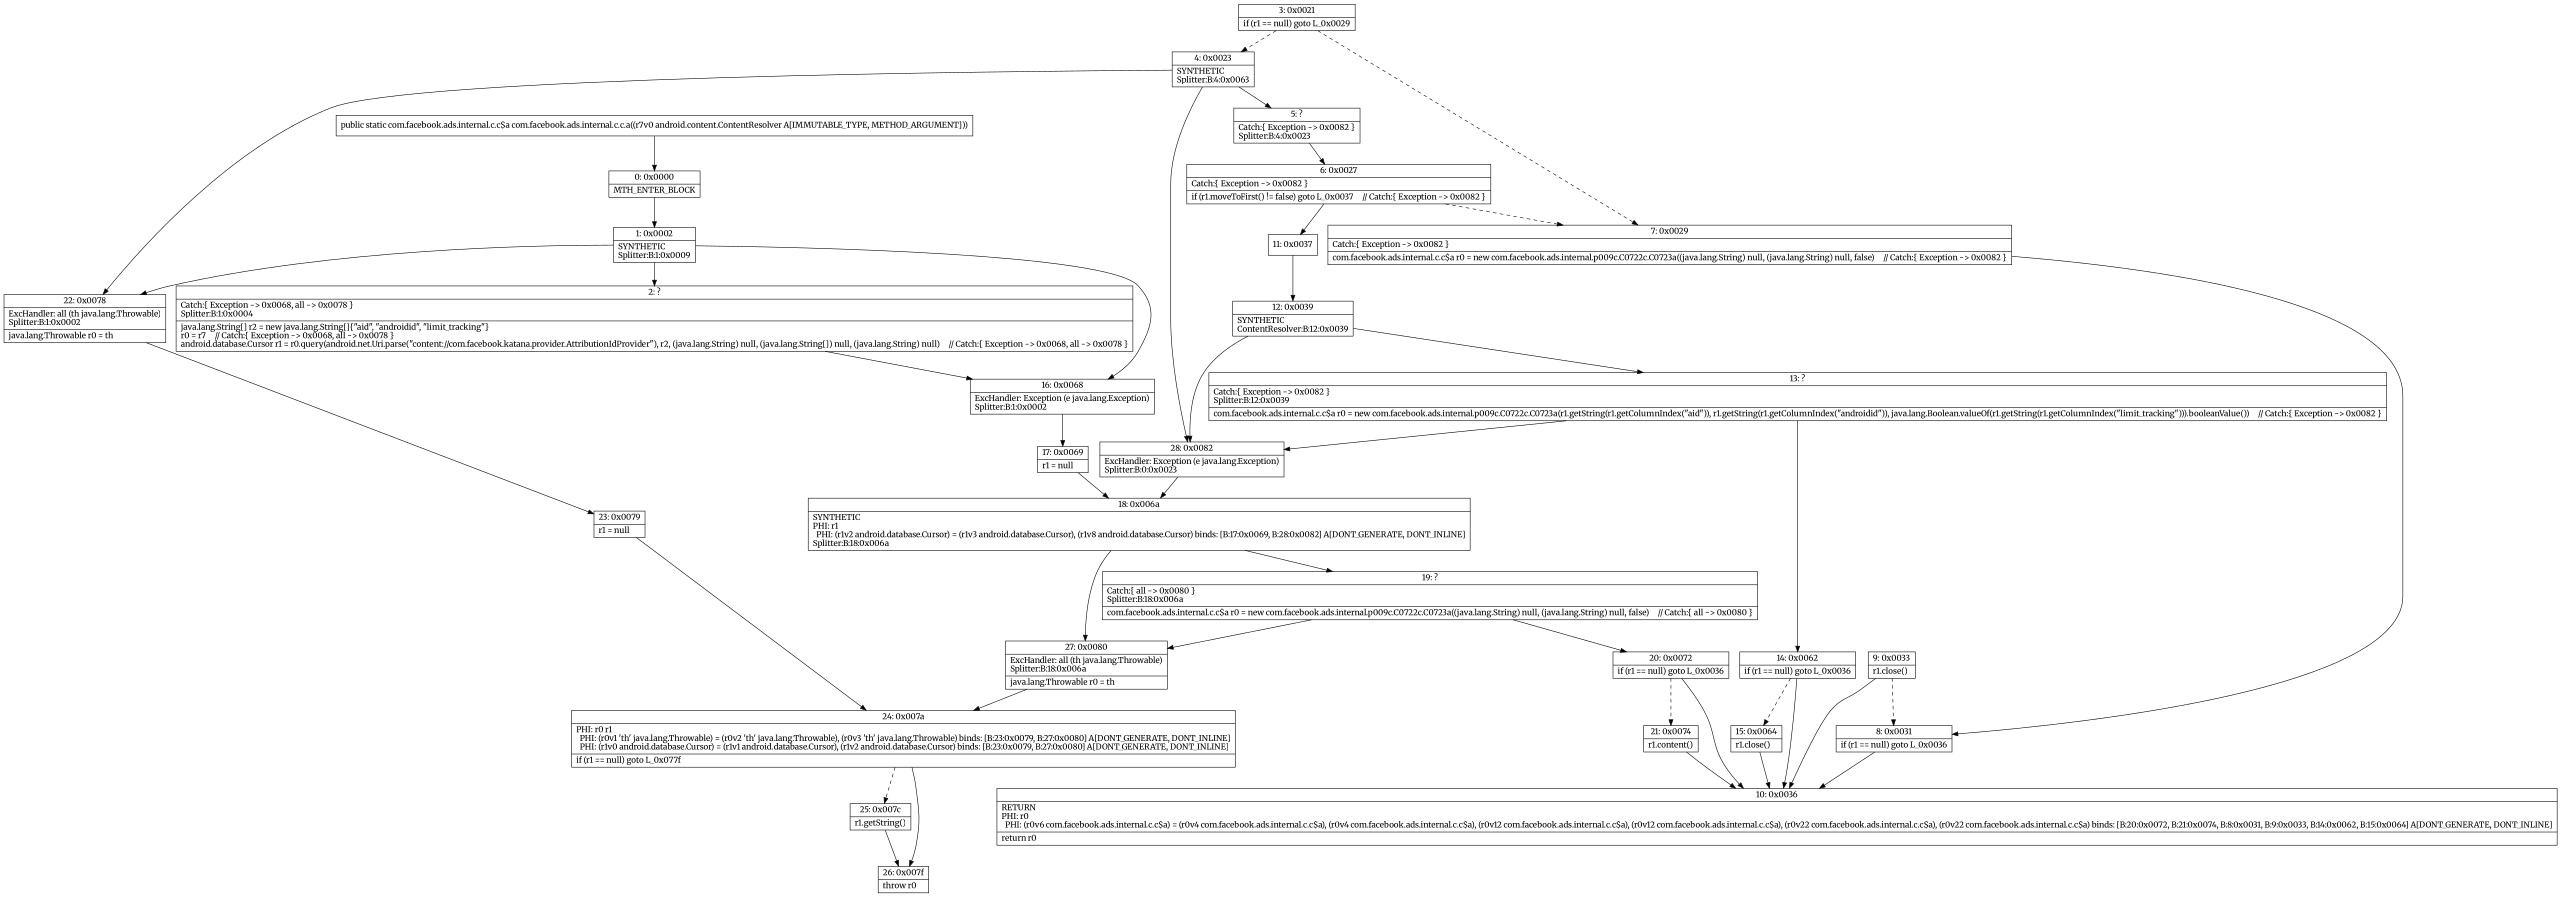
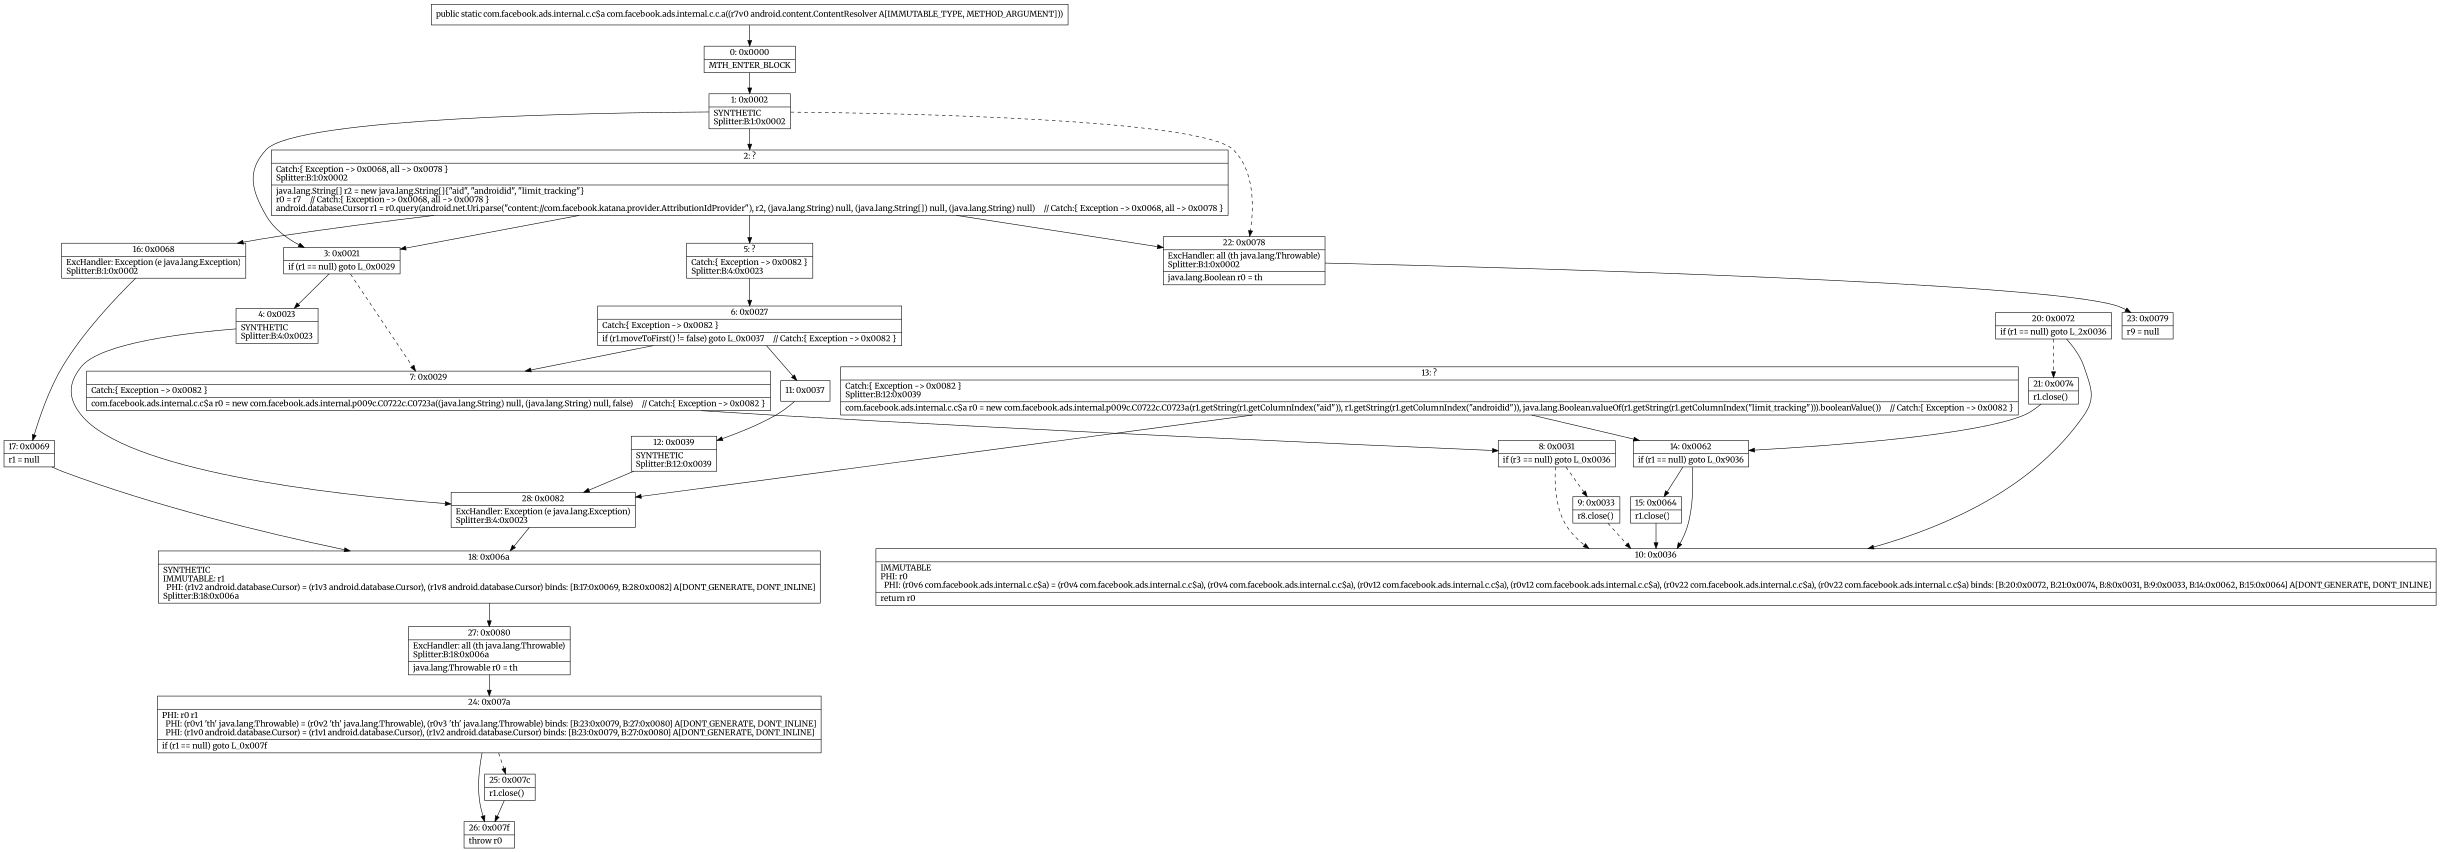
edge "3: 0x0021" -> "4: 0x0023": style dashed -> solid
node "4: 0x0023": text "Splitter:B:4:0x0063" -> "Splitter:B:4:0x0023"
edge "4: 0x0023" -> "22: 0x0078": now "2: ?" -> "22: 0x0078"
edge "4: 0x0023" -> "5: ?": now "2: ?" -> "5: ?"
edge "6: 0x0027" -> "7: 0x0029": style dashed -> solid
edge "2: ?" -> "3: 0x0021": added
edge "1: 0x0002" -> "22: 0x0078": style solid -> dashed
node "1: 0x0002": text "Splitter:B:1:0x0009" -> "Splitter:B:1:0x0002"
edge "1: 0x0002" -> "16: 0x0068": now "1: 0x0002" -> "3: 0x0021"
node "2: ?": text "Splitter:B:1:0x0004" -> "Splitter:B:1:0x0002"
node "12: 0x0039": text "ContentResolver:B:12:0x0039" -> "Splitter:B:12:0x0039"
node "22: 0x0078": text "java.lang.Throwable r0 = th" -> "java.lang.Boolean r0 = th"
edge "12: 0x0039" -> "13: ?": removed
node "28: 0x0082": text "Splitter:B:0:0x0023" -> "Splitter:B:4:0x0023"
node "18: 0x006a": text "PHI: r1" -> "IMMUTABLE: r1"
node "23: 0x0079": text "r1 = null" -> "r9 = null"
node "19: ?": removed
edge "23: 0x0079" -> "24: 0x007a": removed
node "20: 0x0072": text "if (r1 == null) goto L_0x0036" -> "if (r1 == null) goto L_2x0036"
node "14: 0x0062": text "if (r1 == null) goto L_0x0036" -> "if (r1 == null) goto L_0x9036"
node "9: 0x0033": text "r1.close()" -> "r8.close()"
edge "14: 0x0062" -> "15: 0x0064": style dashed -> solid
edge "9: 0x0033" -> "8: 0x0031": reversed
edge "9: 0x0033" -> "10: 0x0036": style solid -> dashed
node "21: 0x0074": text "r1.content()" -> "r1.close()"
node "8: 0x0031": text "if (r1 == null) goto L_0x0036" -> "if (r3 == null) goto L_0x0036"
node "24: 0x007a": text "if (r1 == null) goto L_0x077f" -> "if (r1 == null) goto L_0x007f"
edge "21: 0x0074" -> "10: 0x0036": now "21: 0x0074" -> "14: 0x0062"
edge "8: 0x0031" -> "10: 0x0036": style solid -> dashed
node "10: 0x0036": text "RETURN" -> "IMMUTABLE"
node "25: 0x007c": text "r1.getString()" -> "r1.close()"
